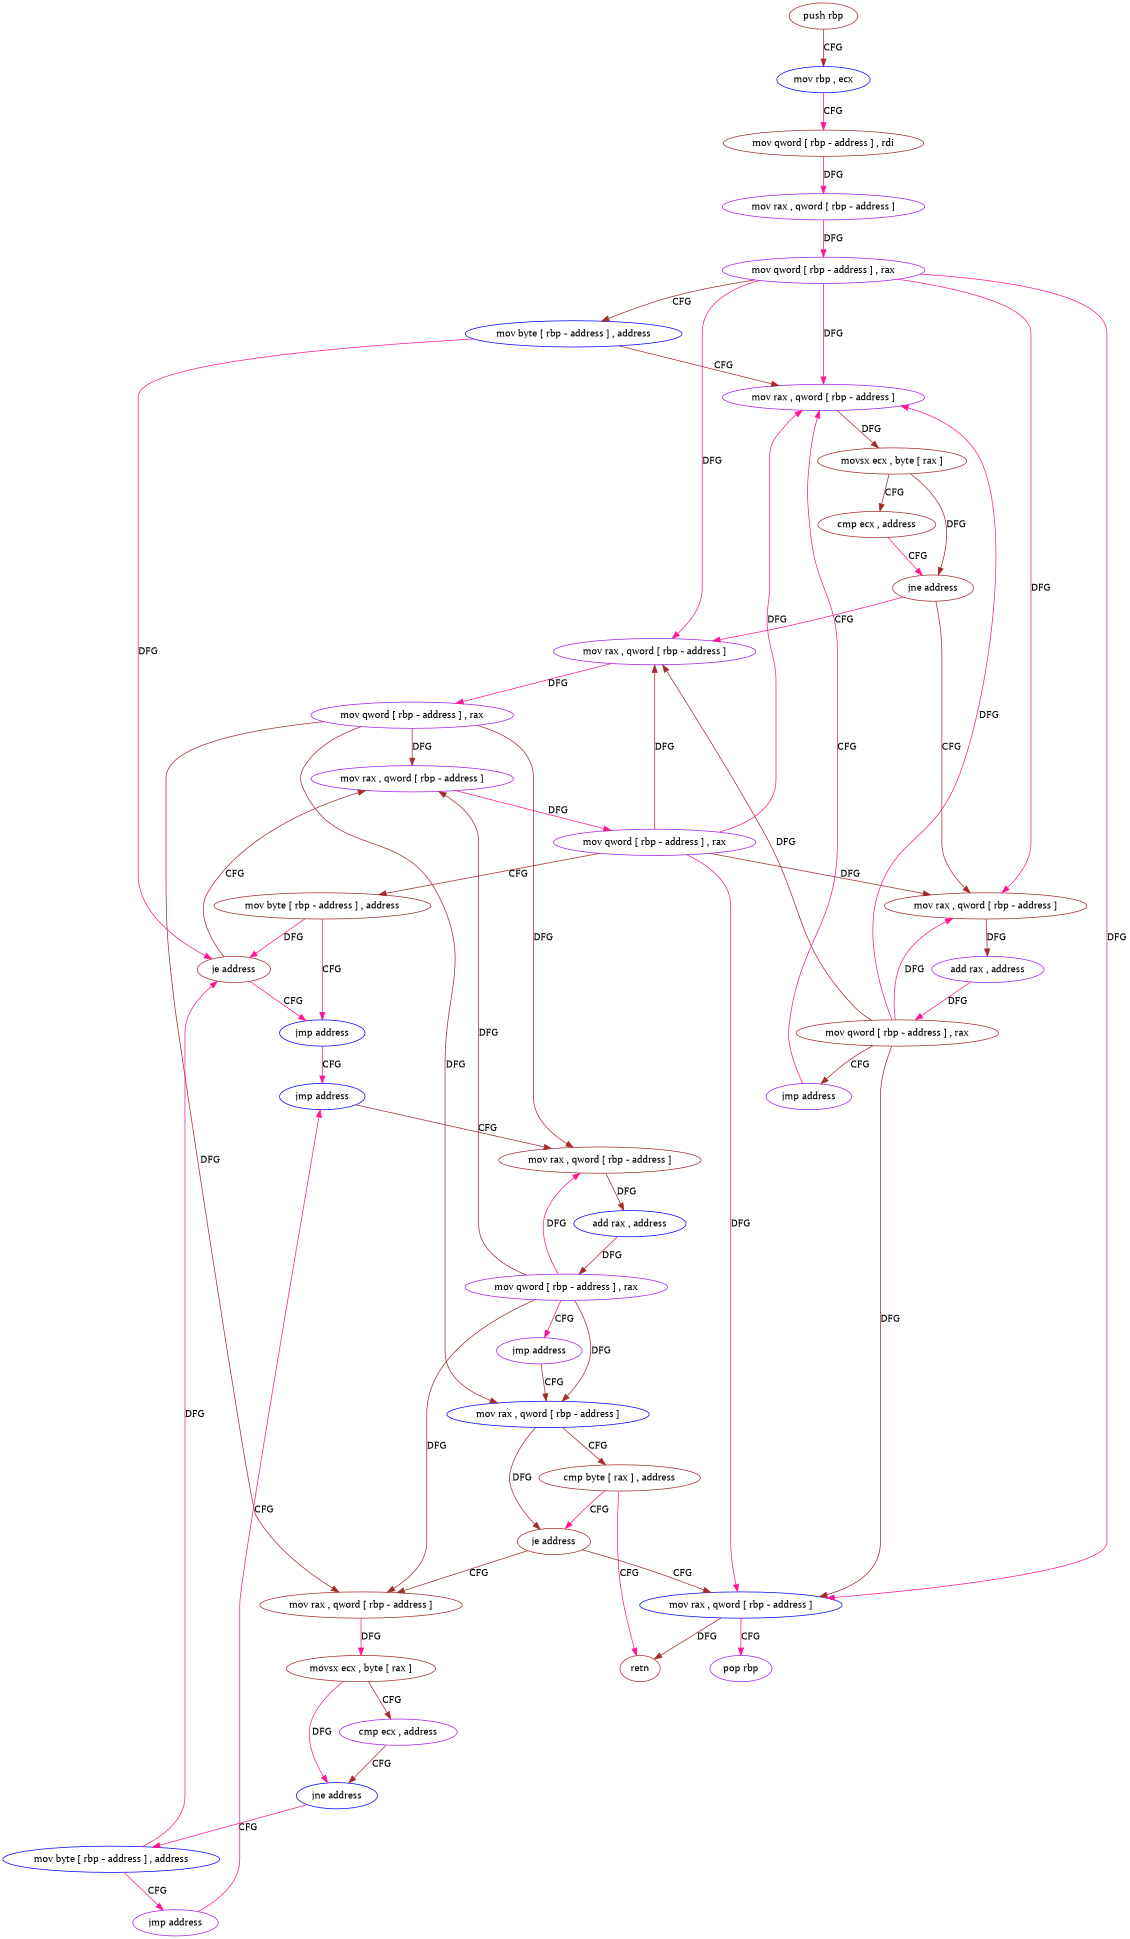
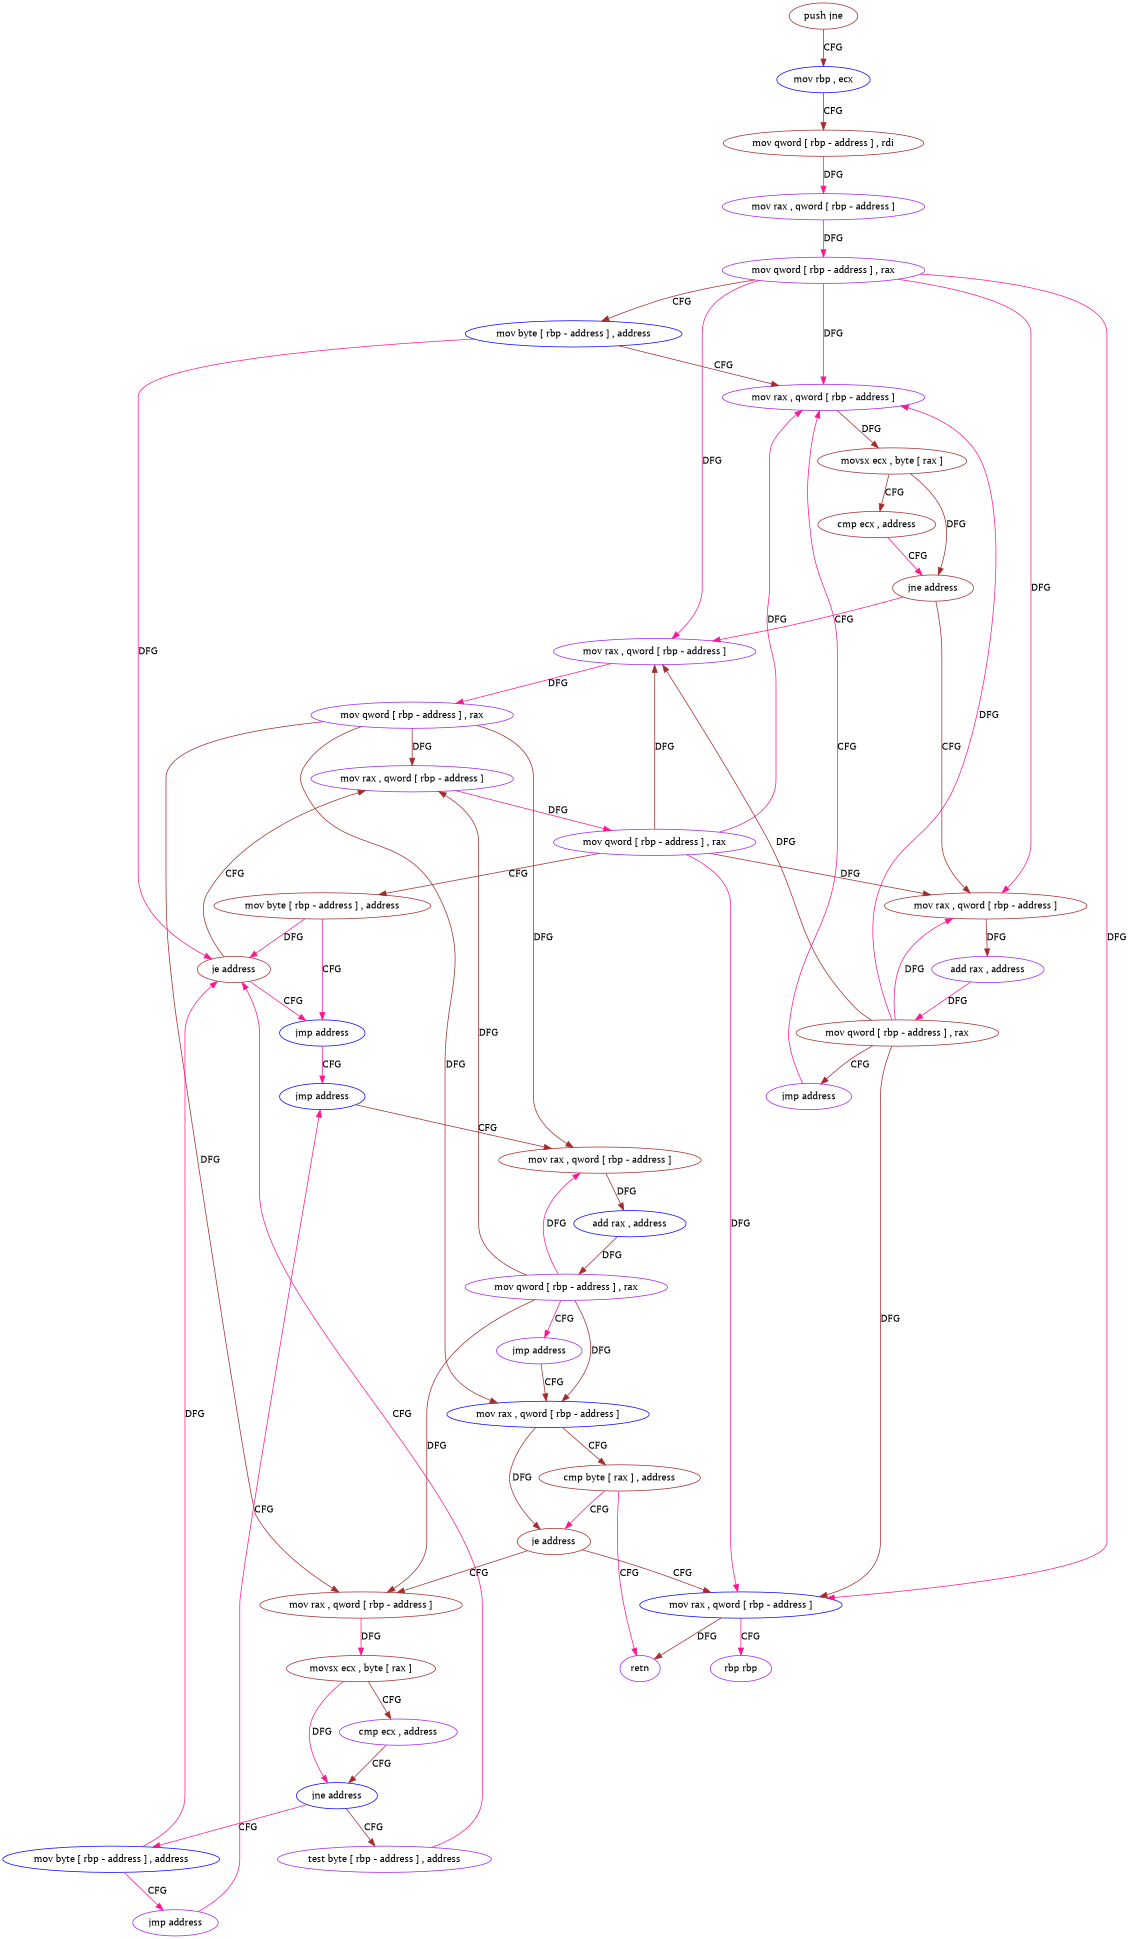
node "push rbp": label "push rbp" -> "push jne"
edge "mov rbp , ecx" -> "mov qword [ rbp - address ] , rdi": color deeppink -> brown
node "retn": color brown -> purple
node "pop rbp": label "pop rbp" -> "rbp rbp"
node "test byte [ rbp - address ] , address": added
